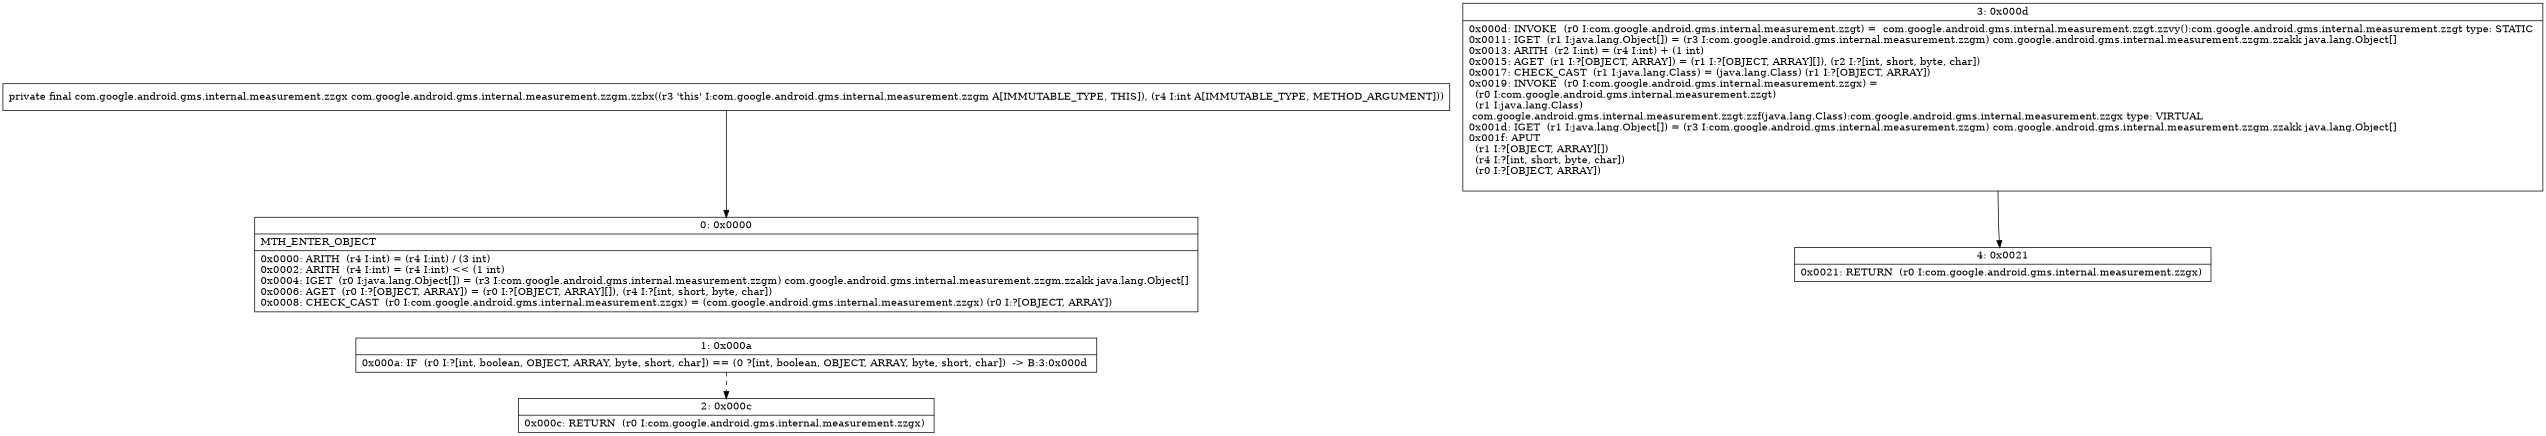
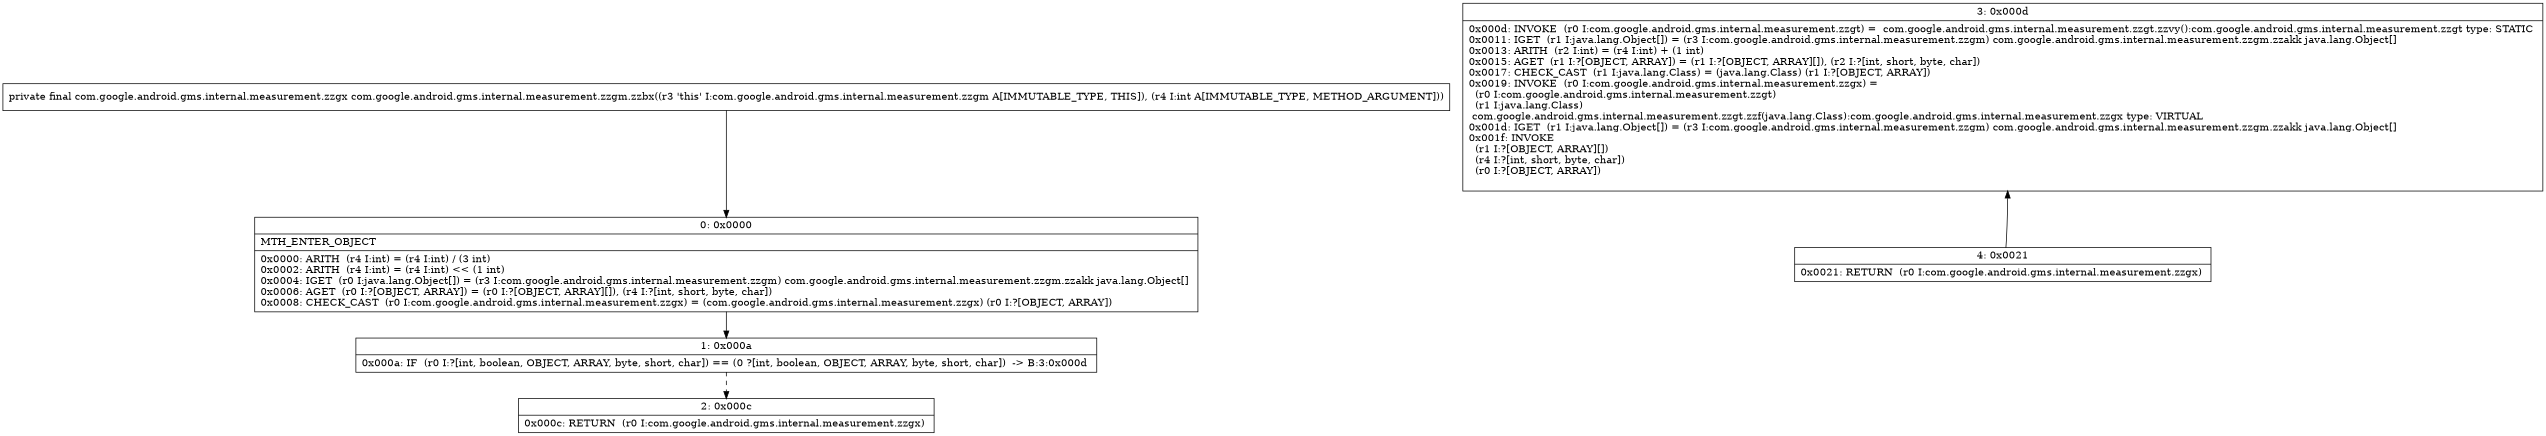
node "3: 0x000d": text "0x001f: APUT" -> "0x001f: INVOKE"
edge "3: 0x000d" -> "4: 0x0021": reversed
edge "0: 0x0000" -> "1: 0x000a": added
